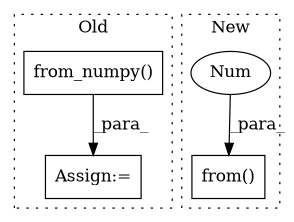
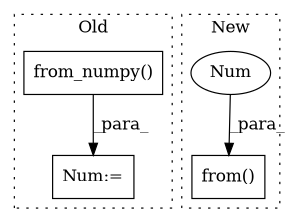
node "Assign:=": label "Assign:=" -> "Num:="
